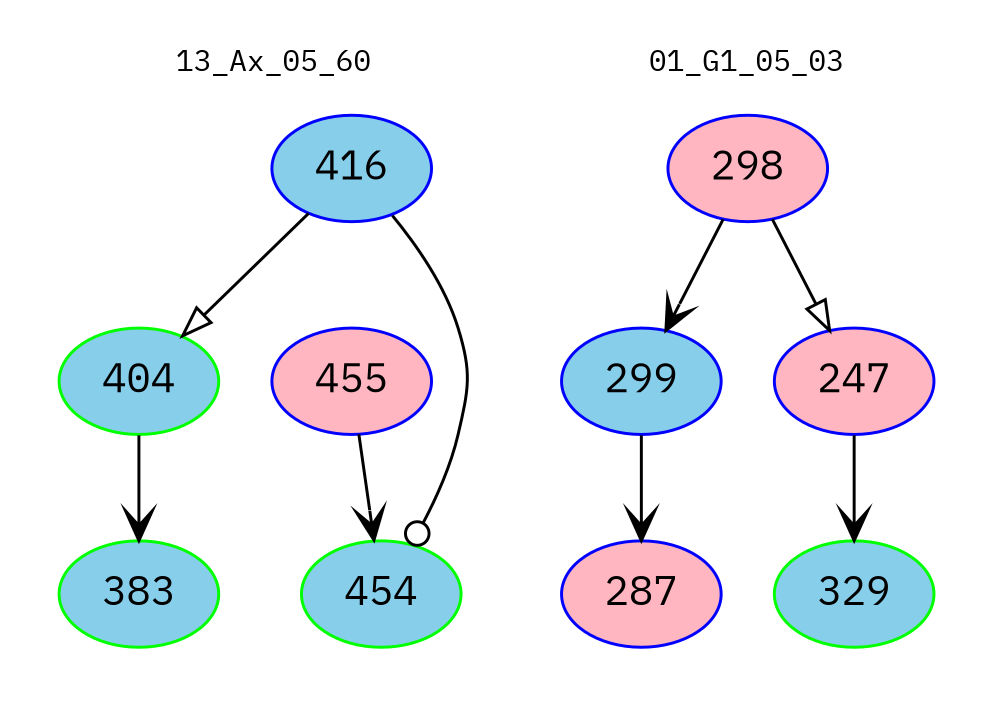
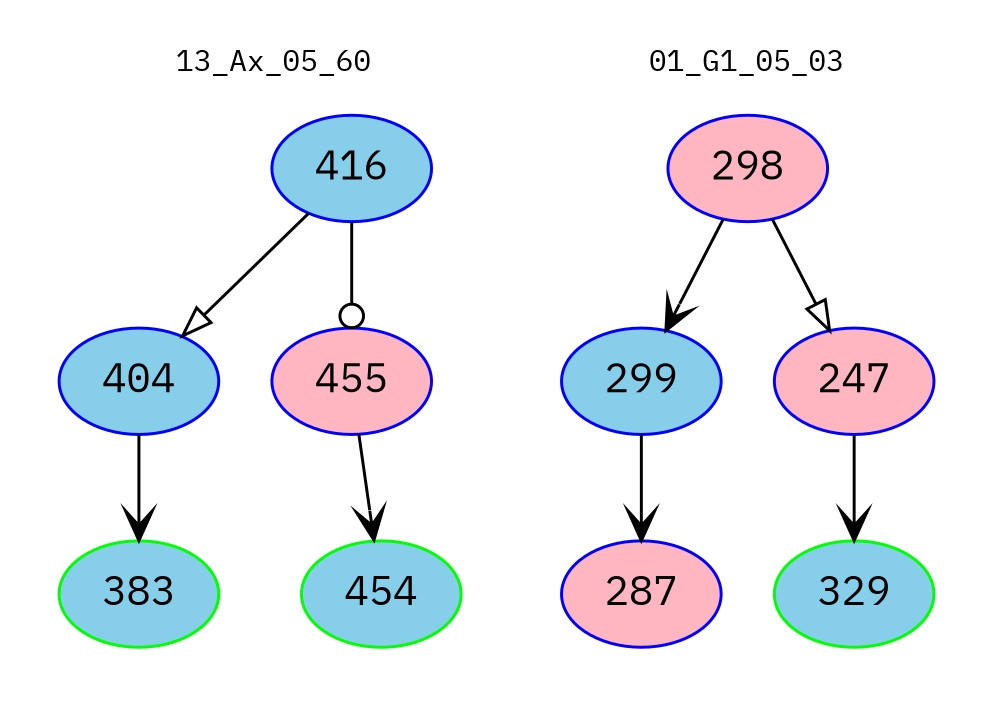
edge "416" -> "454": now "416" -> "455"
node "404": color green -> blue
